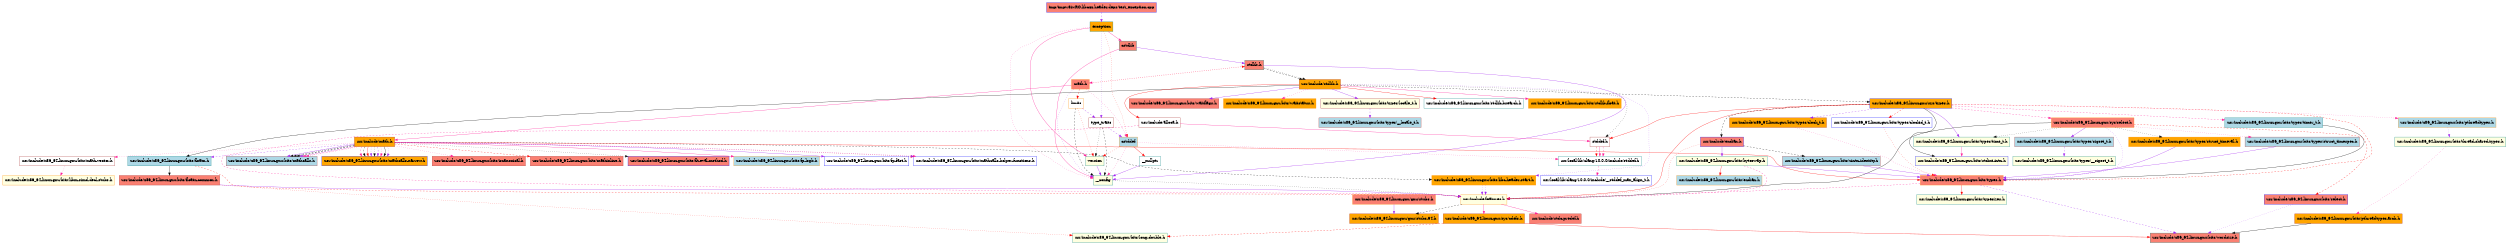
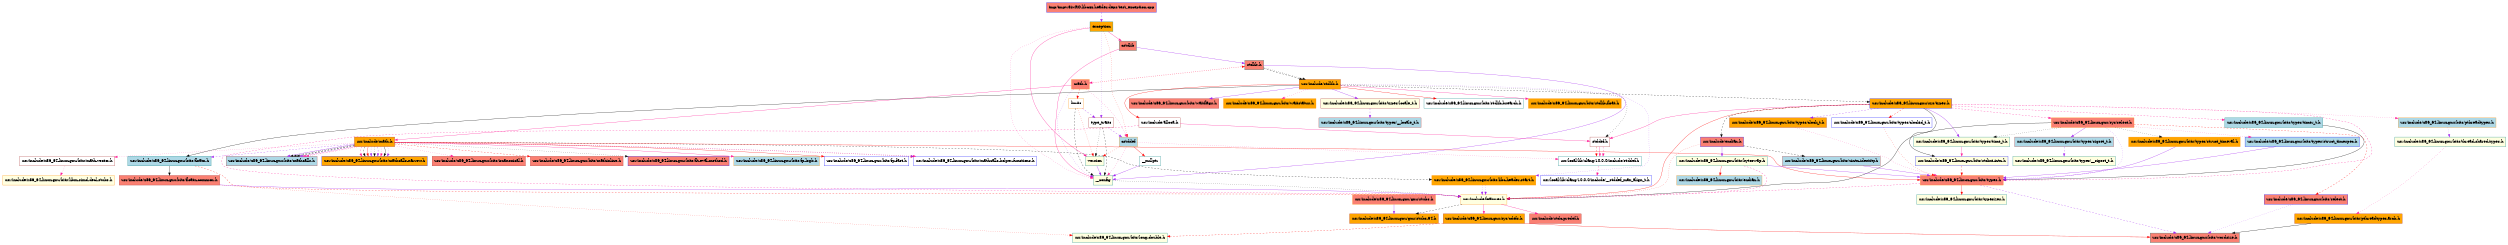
edge "usr/include/x86_64-linux-gnu/sys/types.h" -> "stddef.h": color red -> deeppink
edge "usr/include/x86_64-linux-gnu/sys/types.h" -> "usr/include/x86_64-linux-gnu/bits/types.h": color red -> deeppink
node "usr/include/x86_64-linux-gnu/bits/types/struct_timespec.h": color brown -> blue
edge "usr/include/math.h" -> "usr/include/x86_64-linux-gnu/bits/fp-fast.h": color purple -> red
edge "usr/include/x86_64-linux-gnu/bits/stdint-intn.h" -> "usr/include/x86_64-linux-gnu/bits/types.h": added
